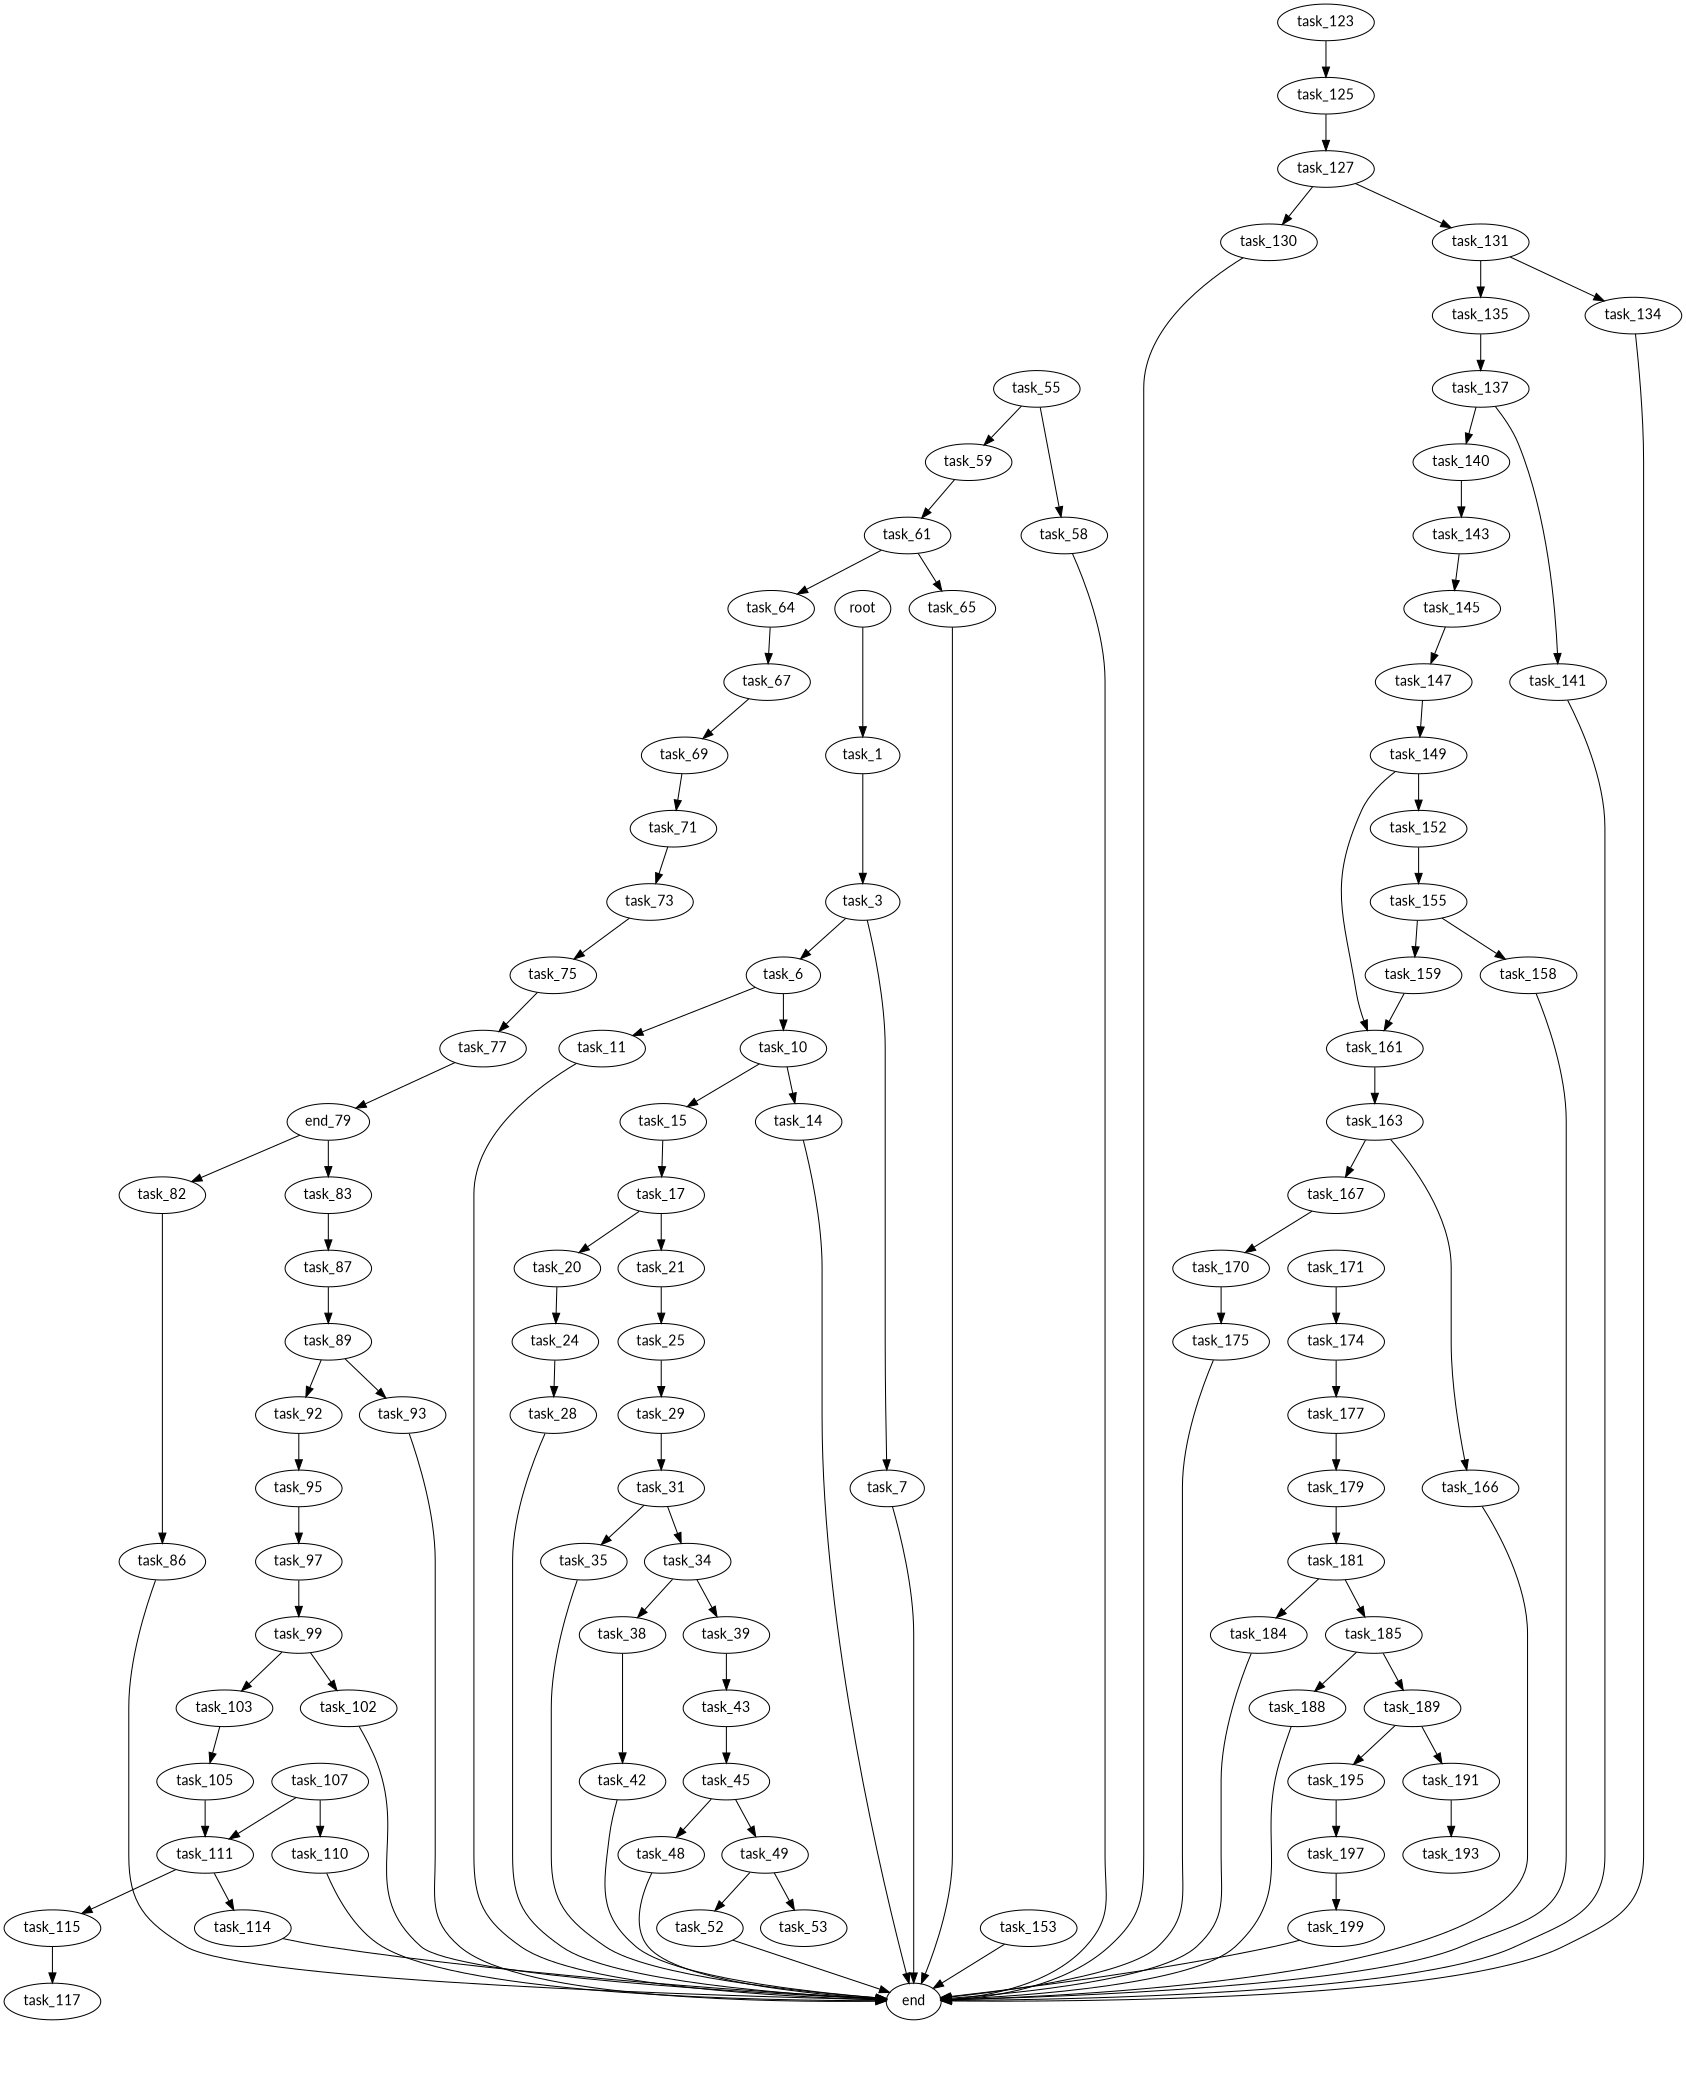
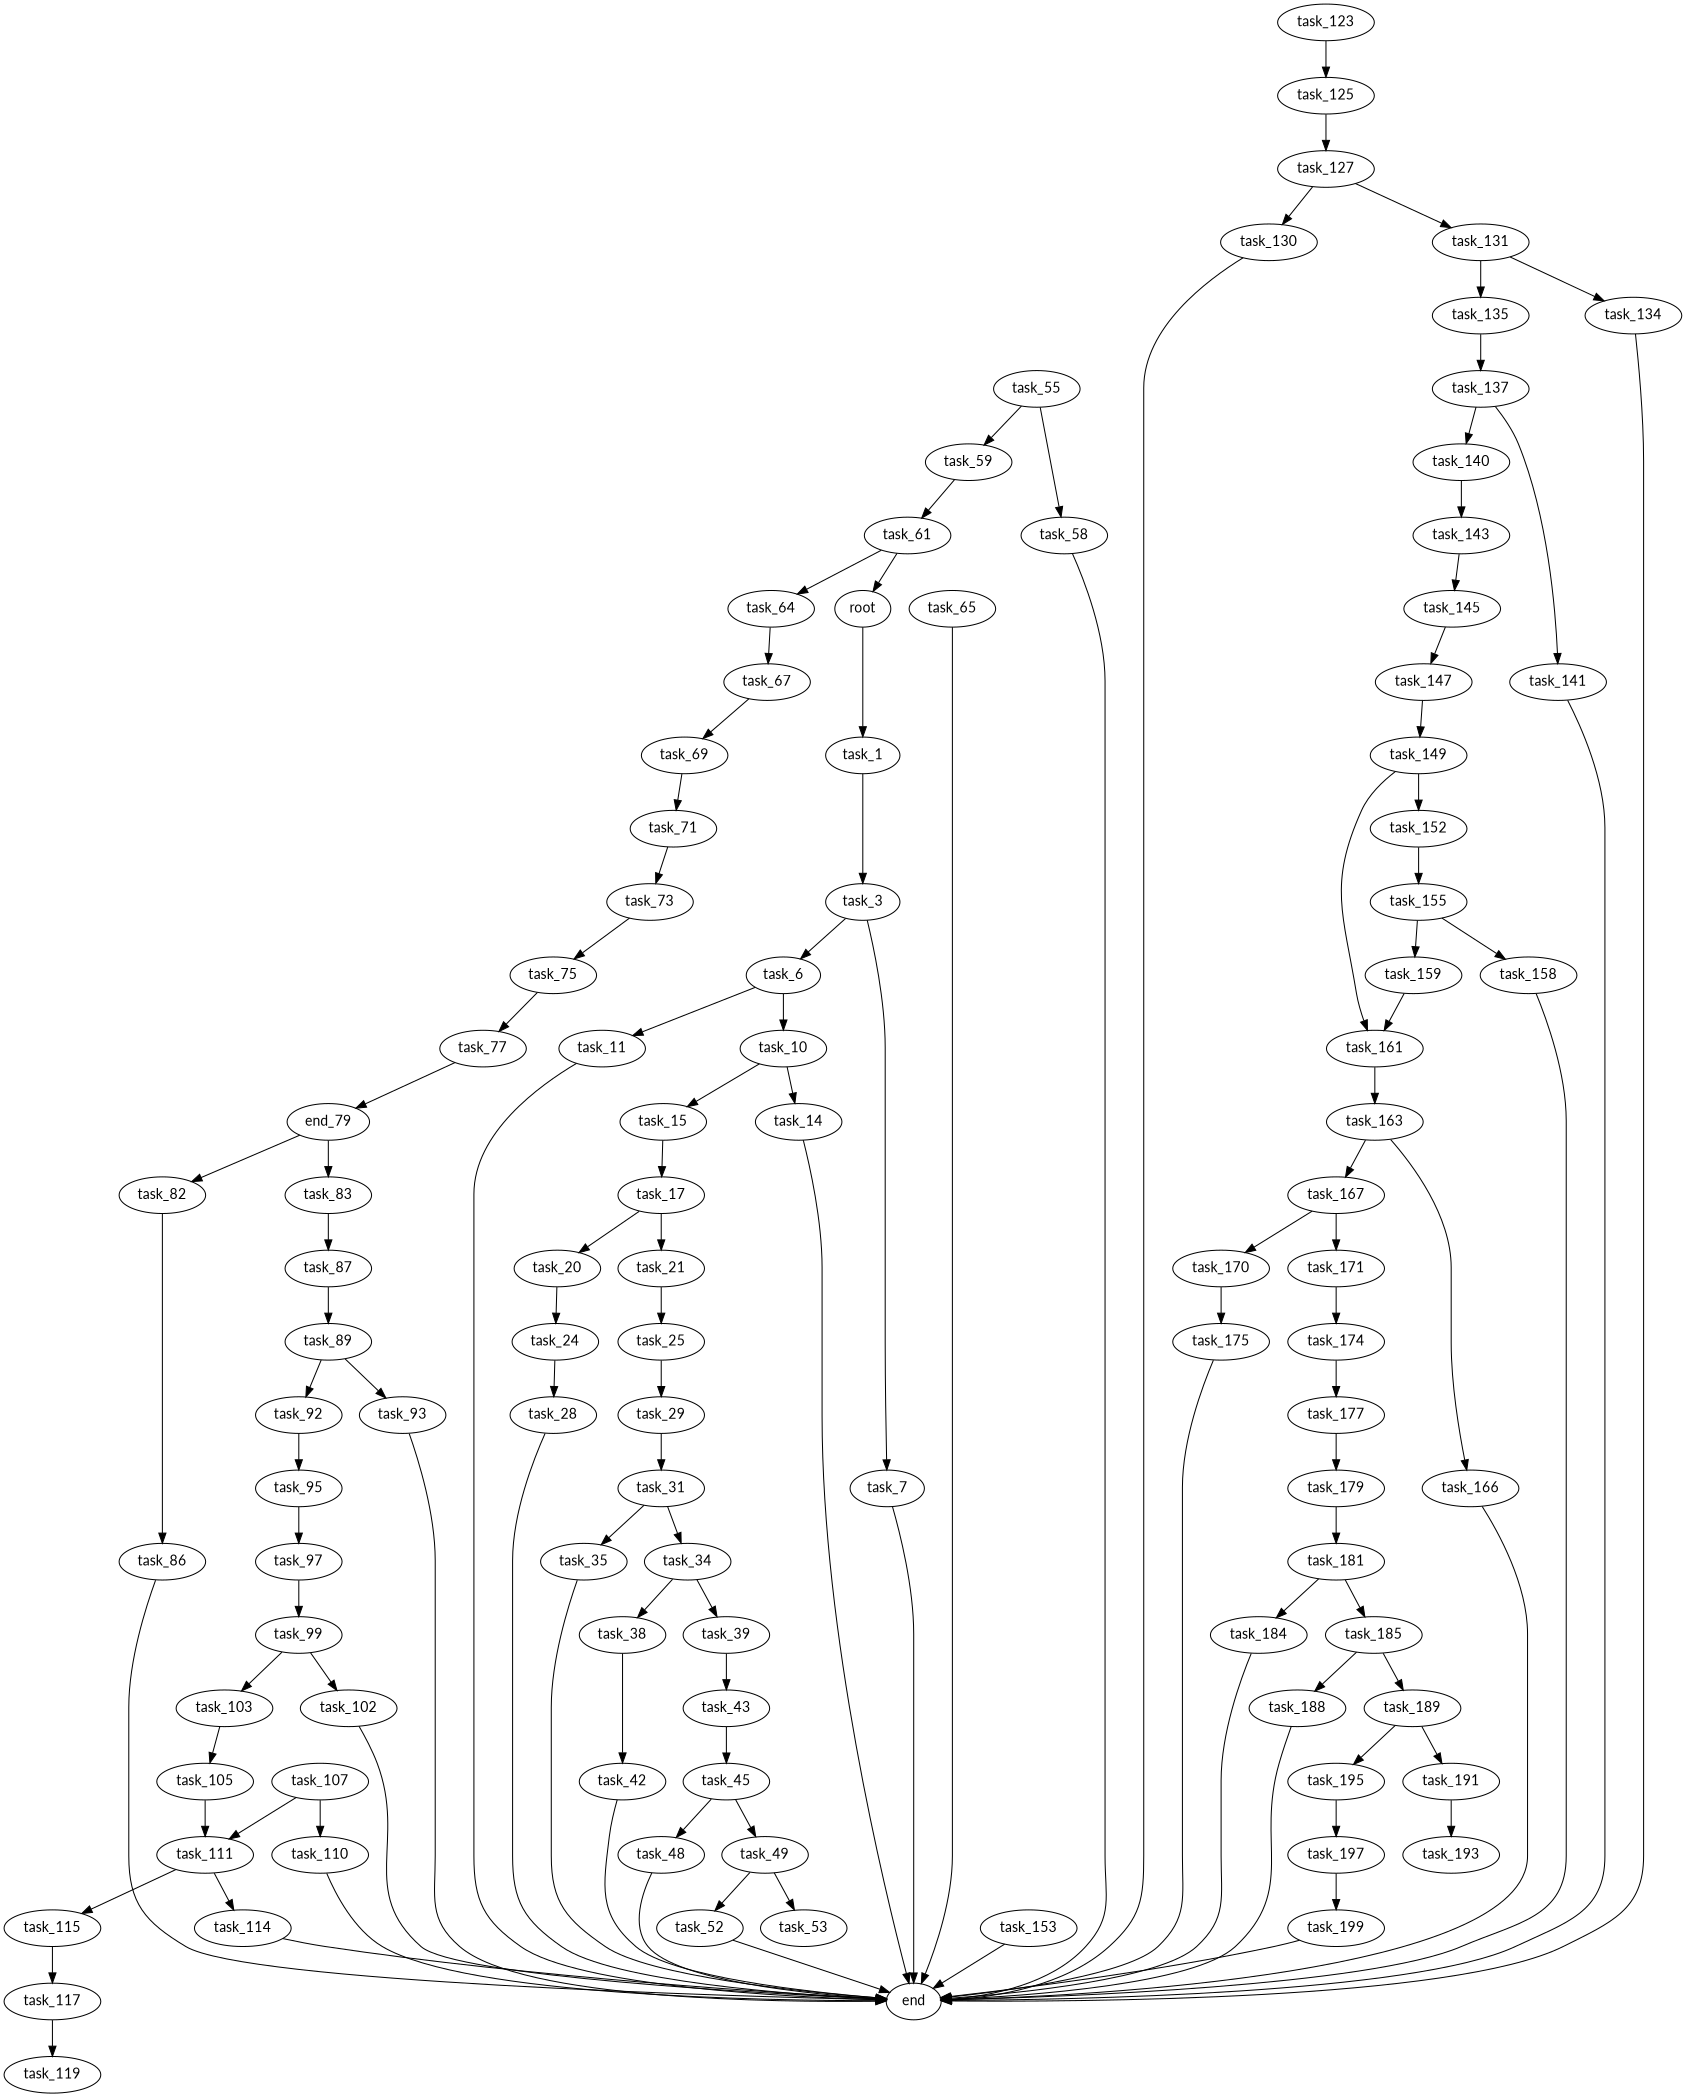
edge "task_61" -> "task_65": now "task_61" -> "root"
edge "task_167" -> "task_171": added
node "task_119": added
